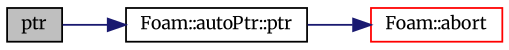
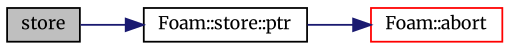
node "ptr": label "ptr" -> "store"
node "Foam::autoPtr::ptr": label "Foam::autoPtr::ptr" -> "Foam::store::ptr"
